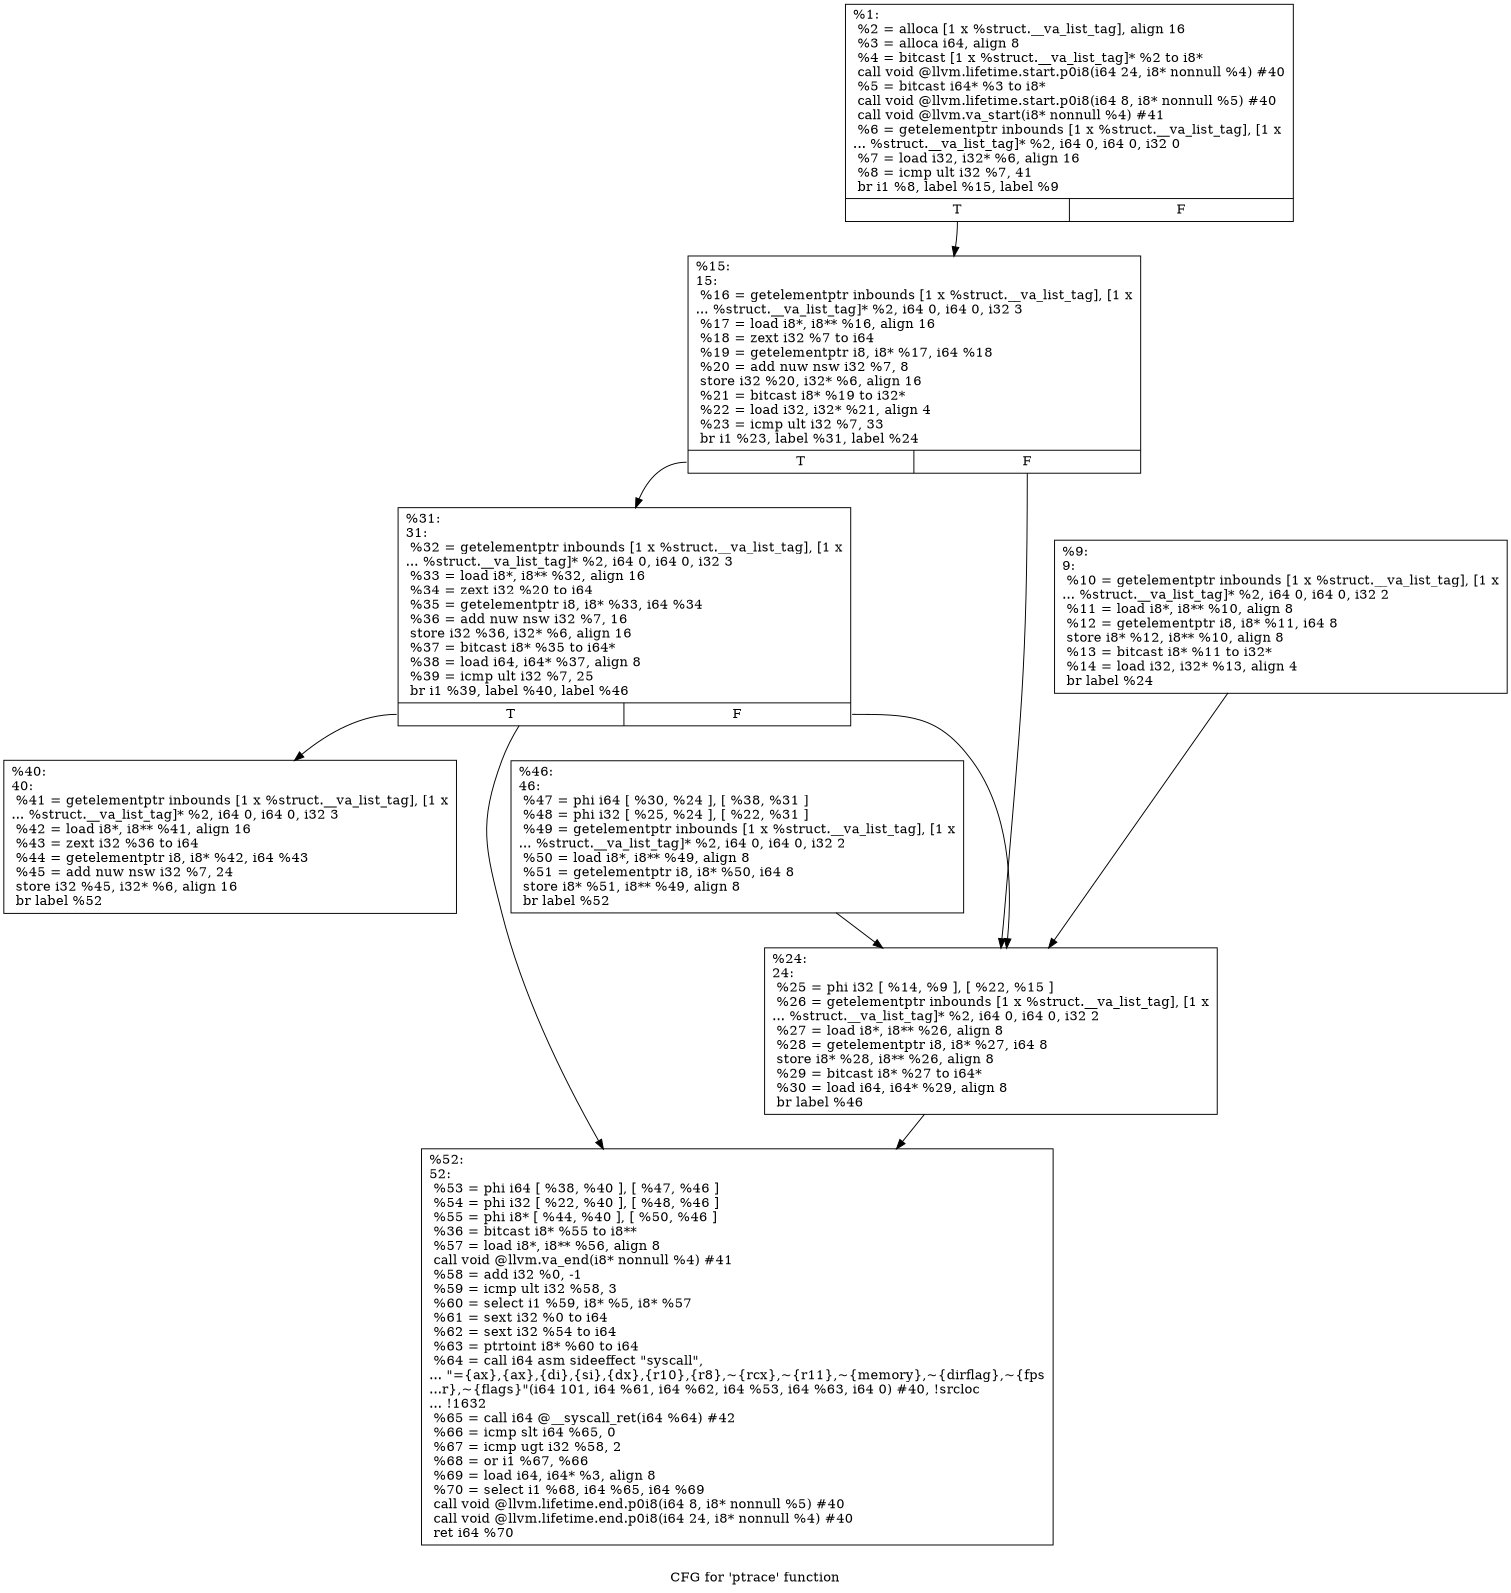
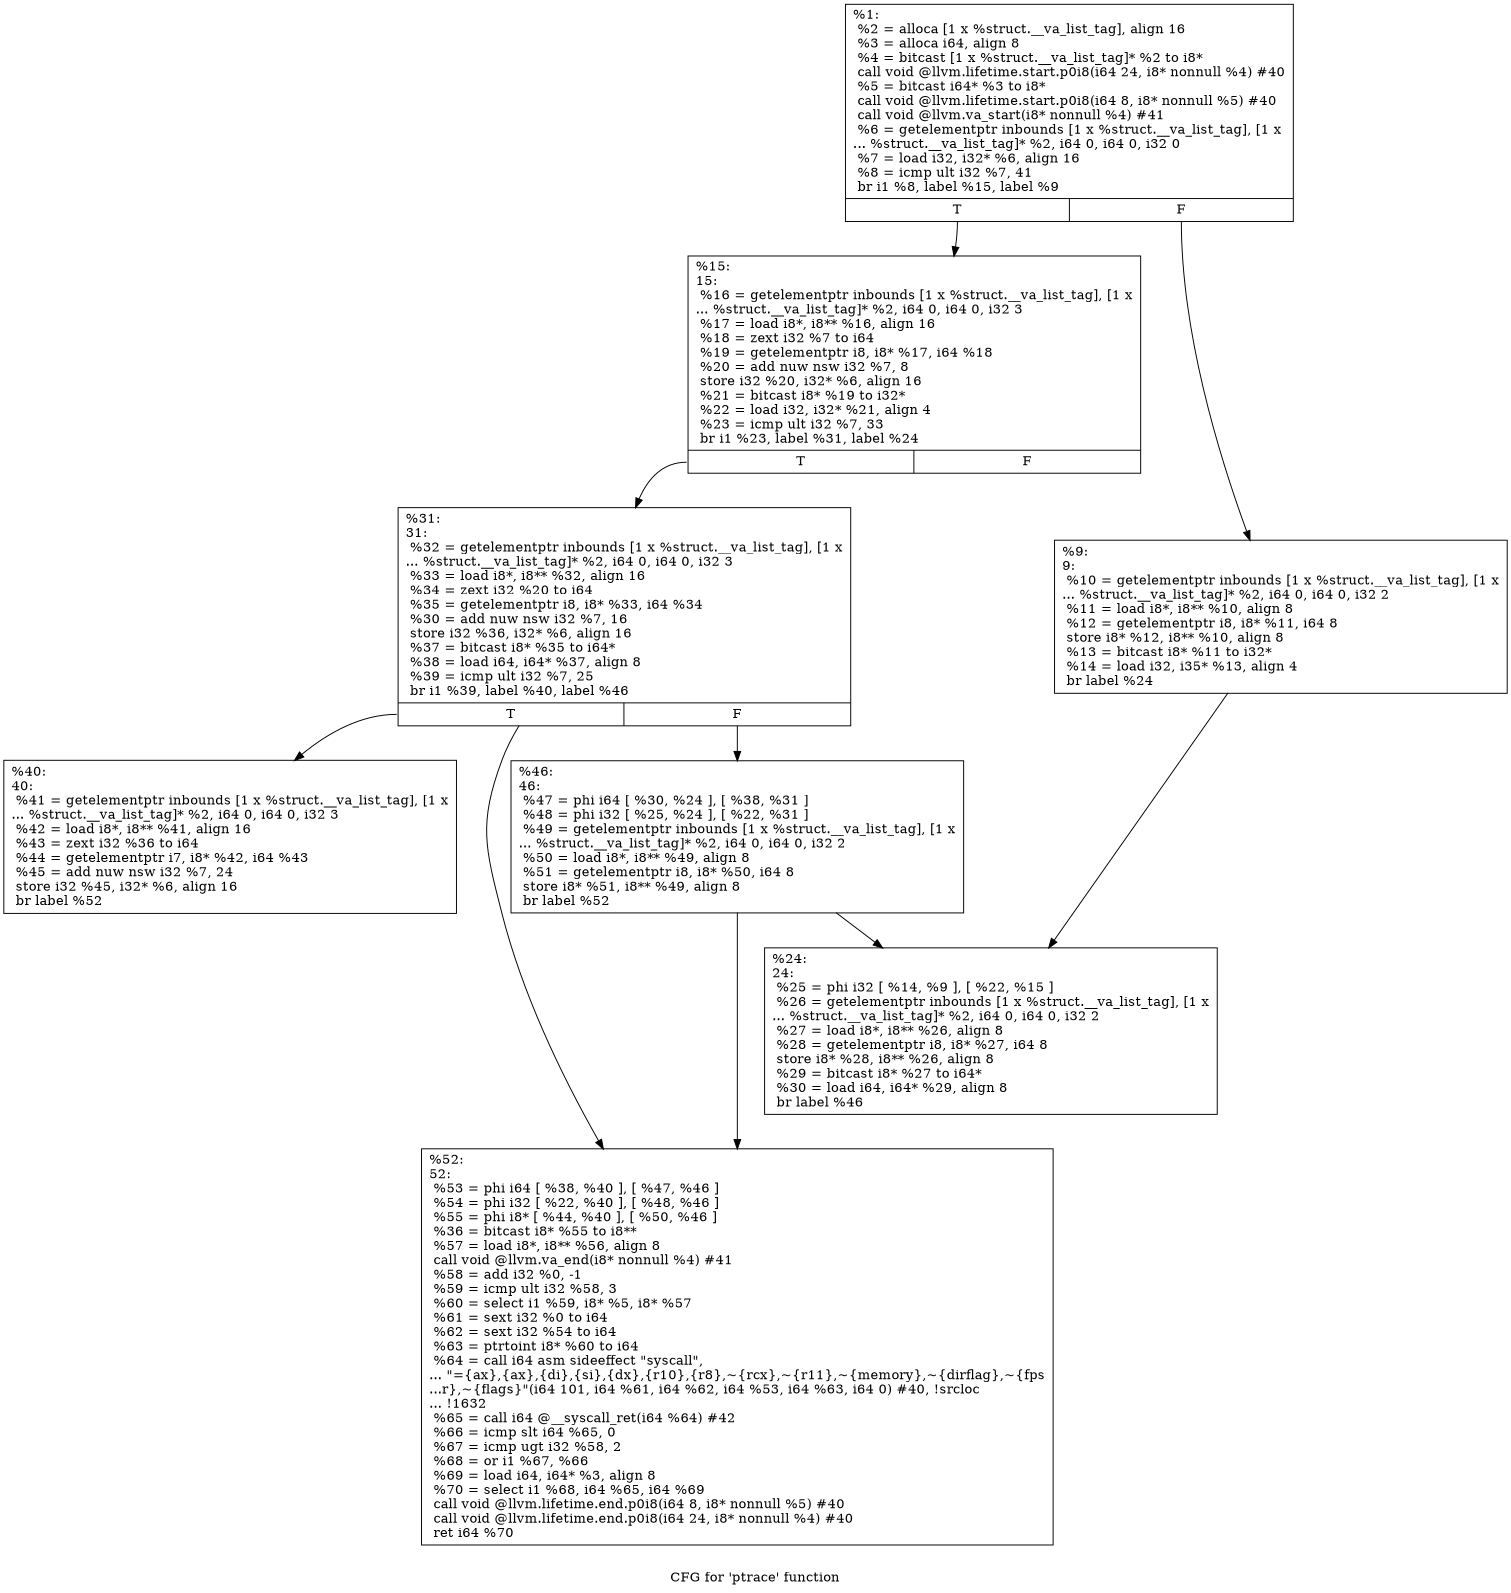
edge "%1:" -> "%9:": added
node "%31:": text "%36 = add nuw nsw i32 %7, 16" -> "%30 = add nuw nsw i32 %7, 16"
node "%9:": text "%14 = load i32, i32* %13, align 4" -> "%14 = load i32, i35* %13, align 4"
edge "%15:" -> "%24:": removed
edge "%31:" -> "%24:": now "%31:" -> "%46:"
node "%40:": text "%44 = getelementptr i8, i8* %42, i64 %43" -> "%44 = getelementptr i7, i8* %42, i64 %43"
edge "%24:" -> "%52:": now "%46:" -> "%52:"
